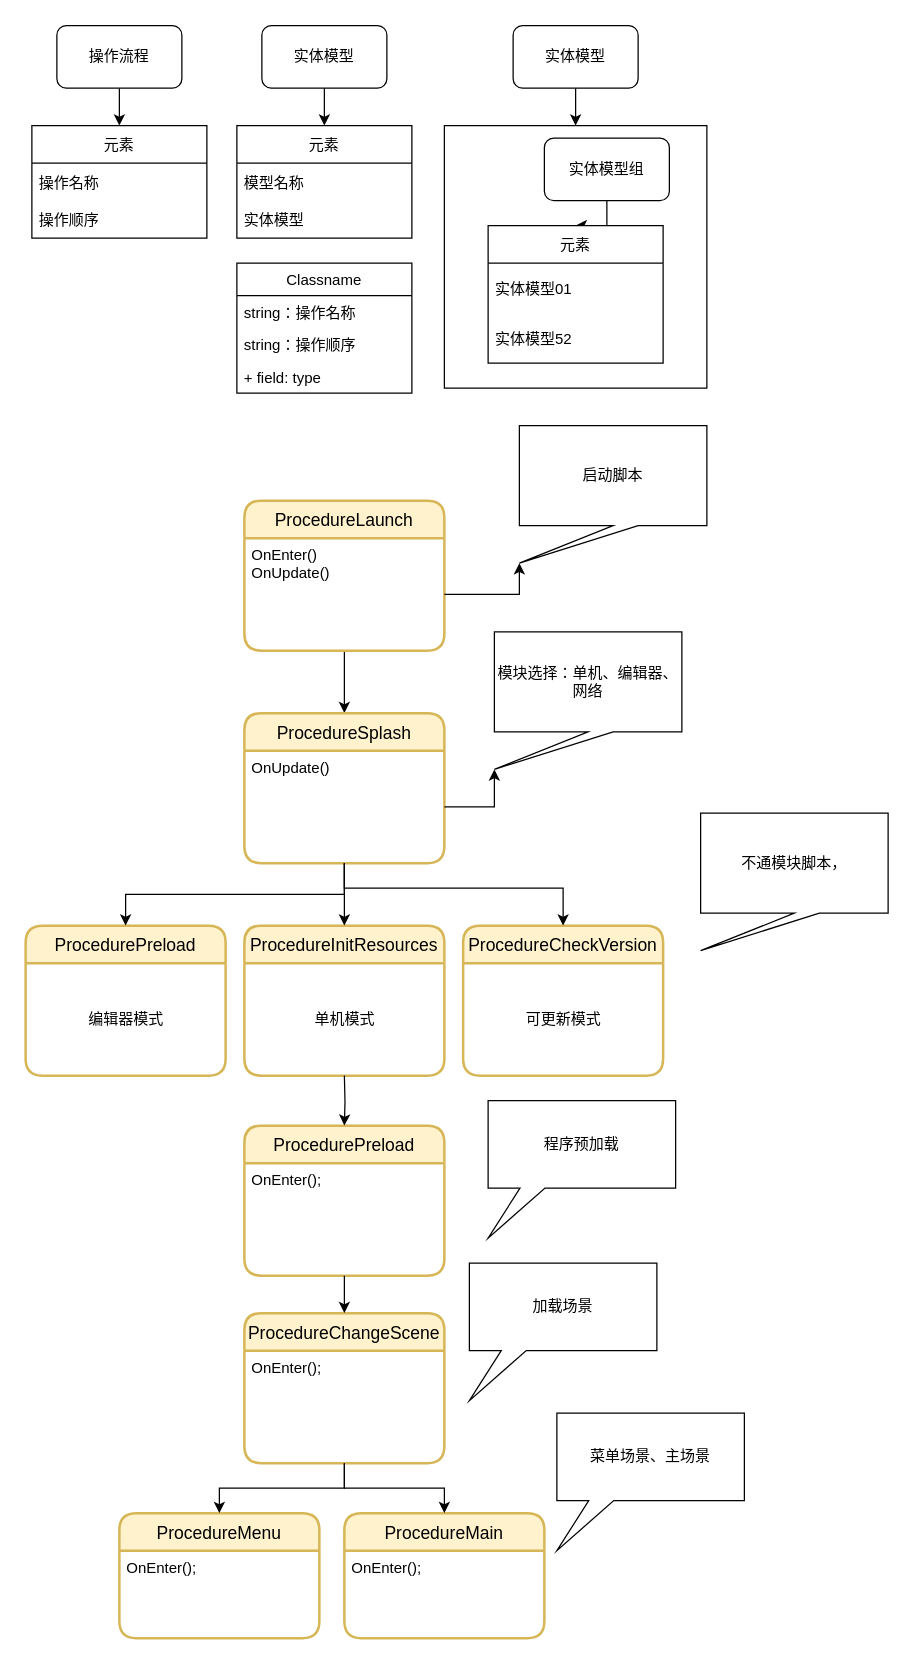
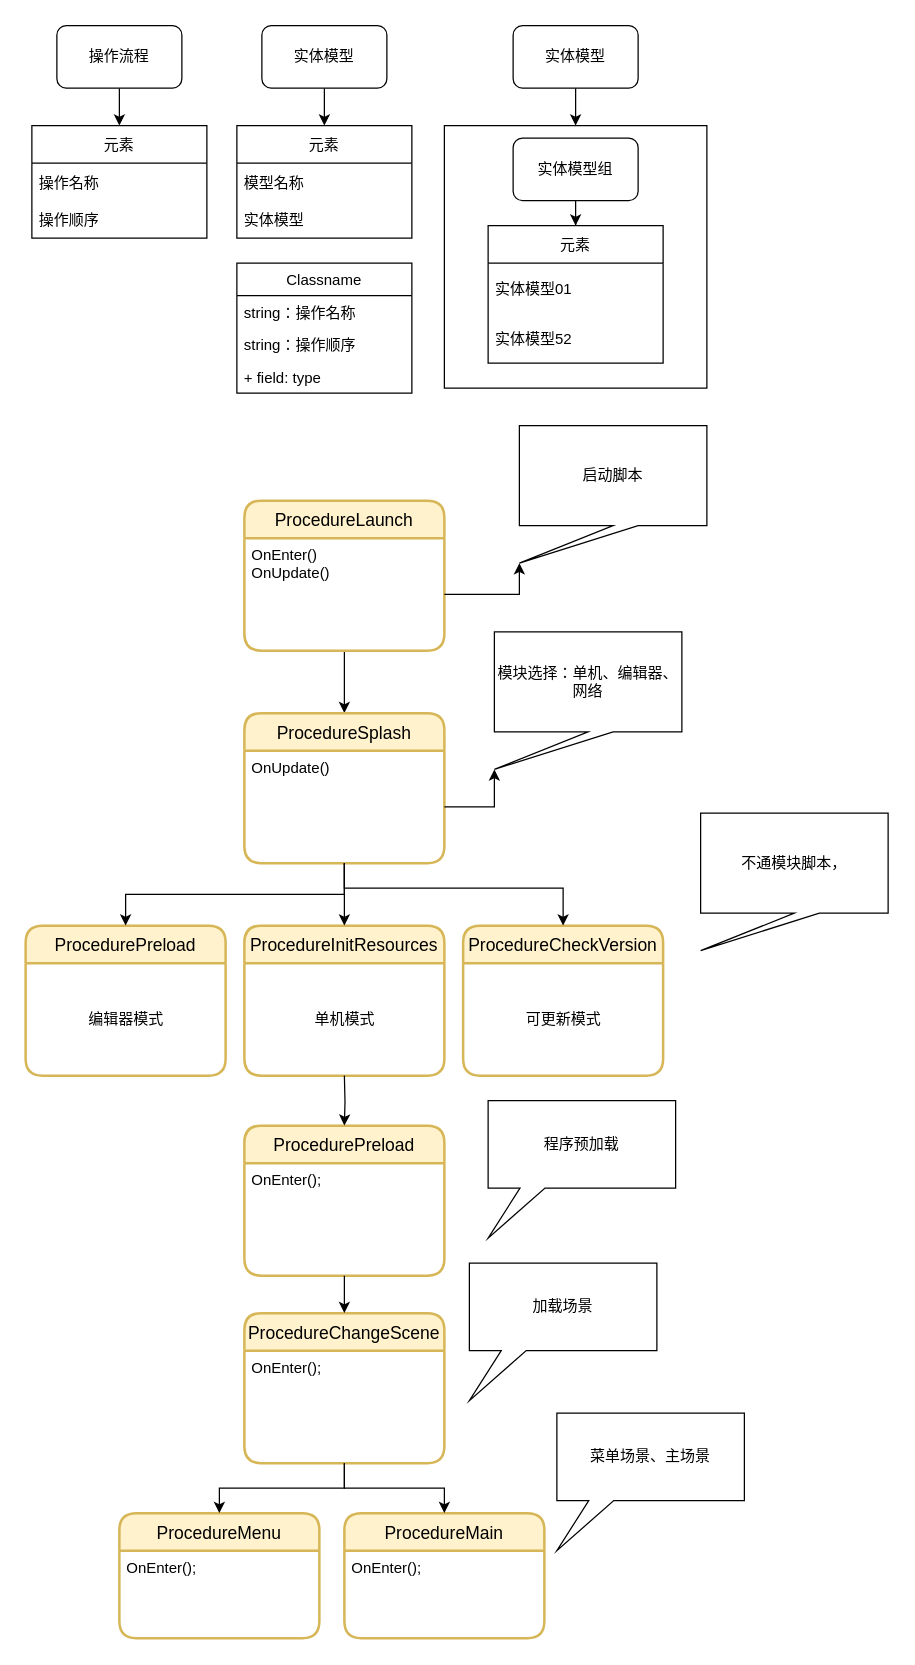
node "实体模型组": moved (607, 169) -> (576, 169)
